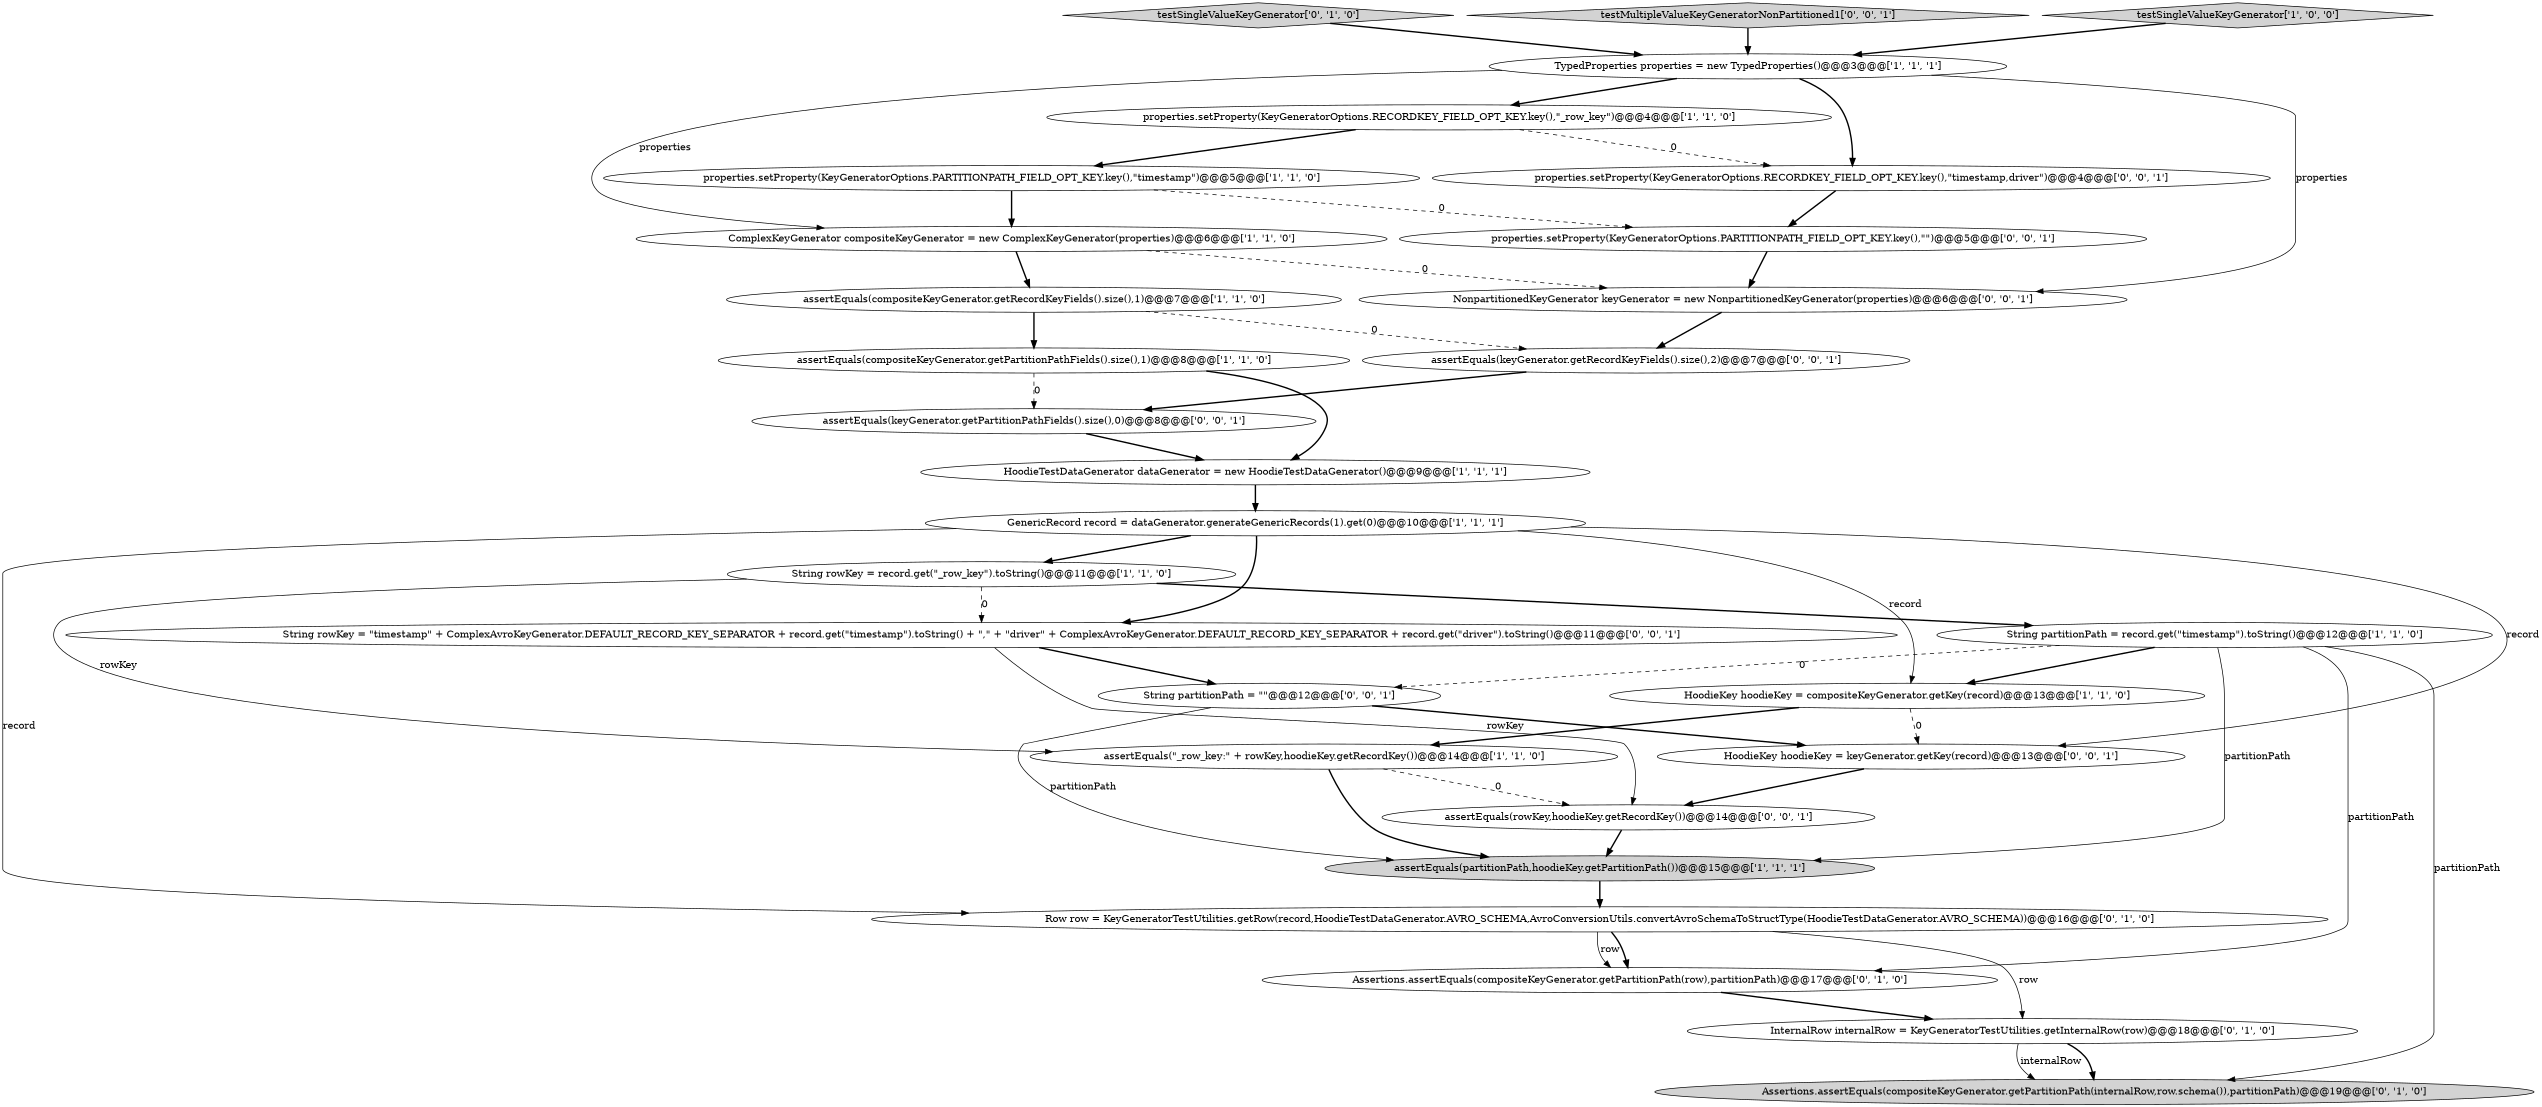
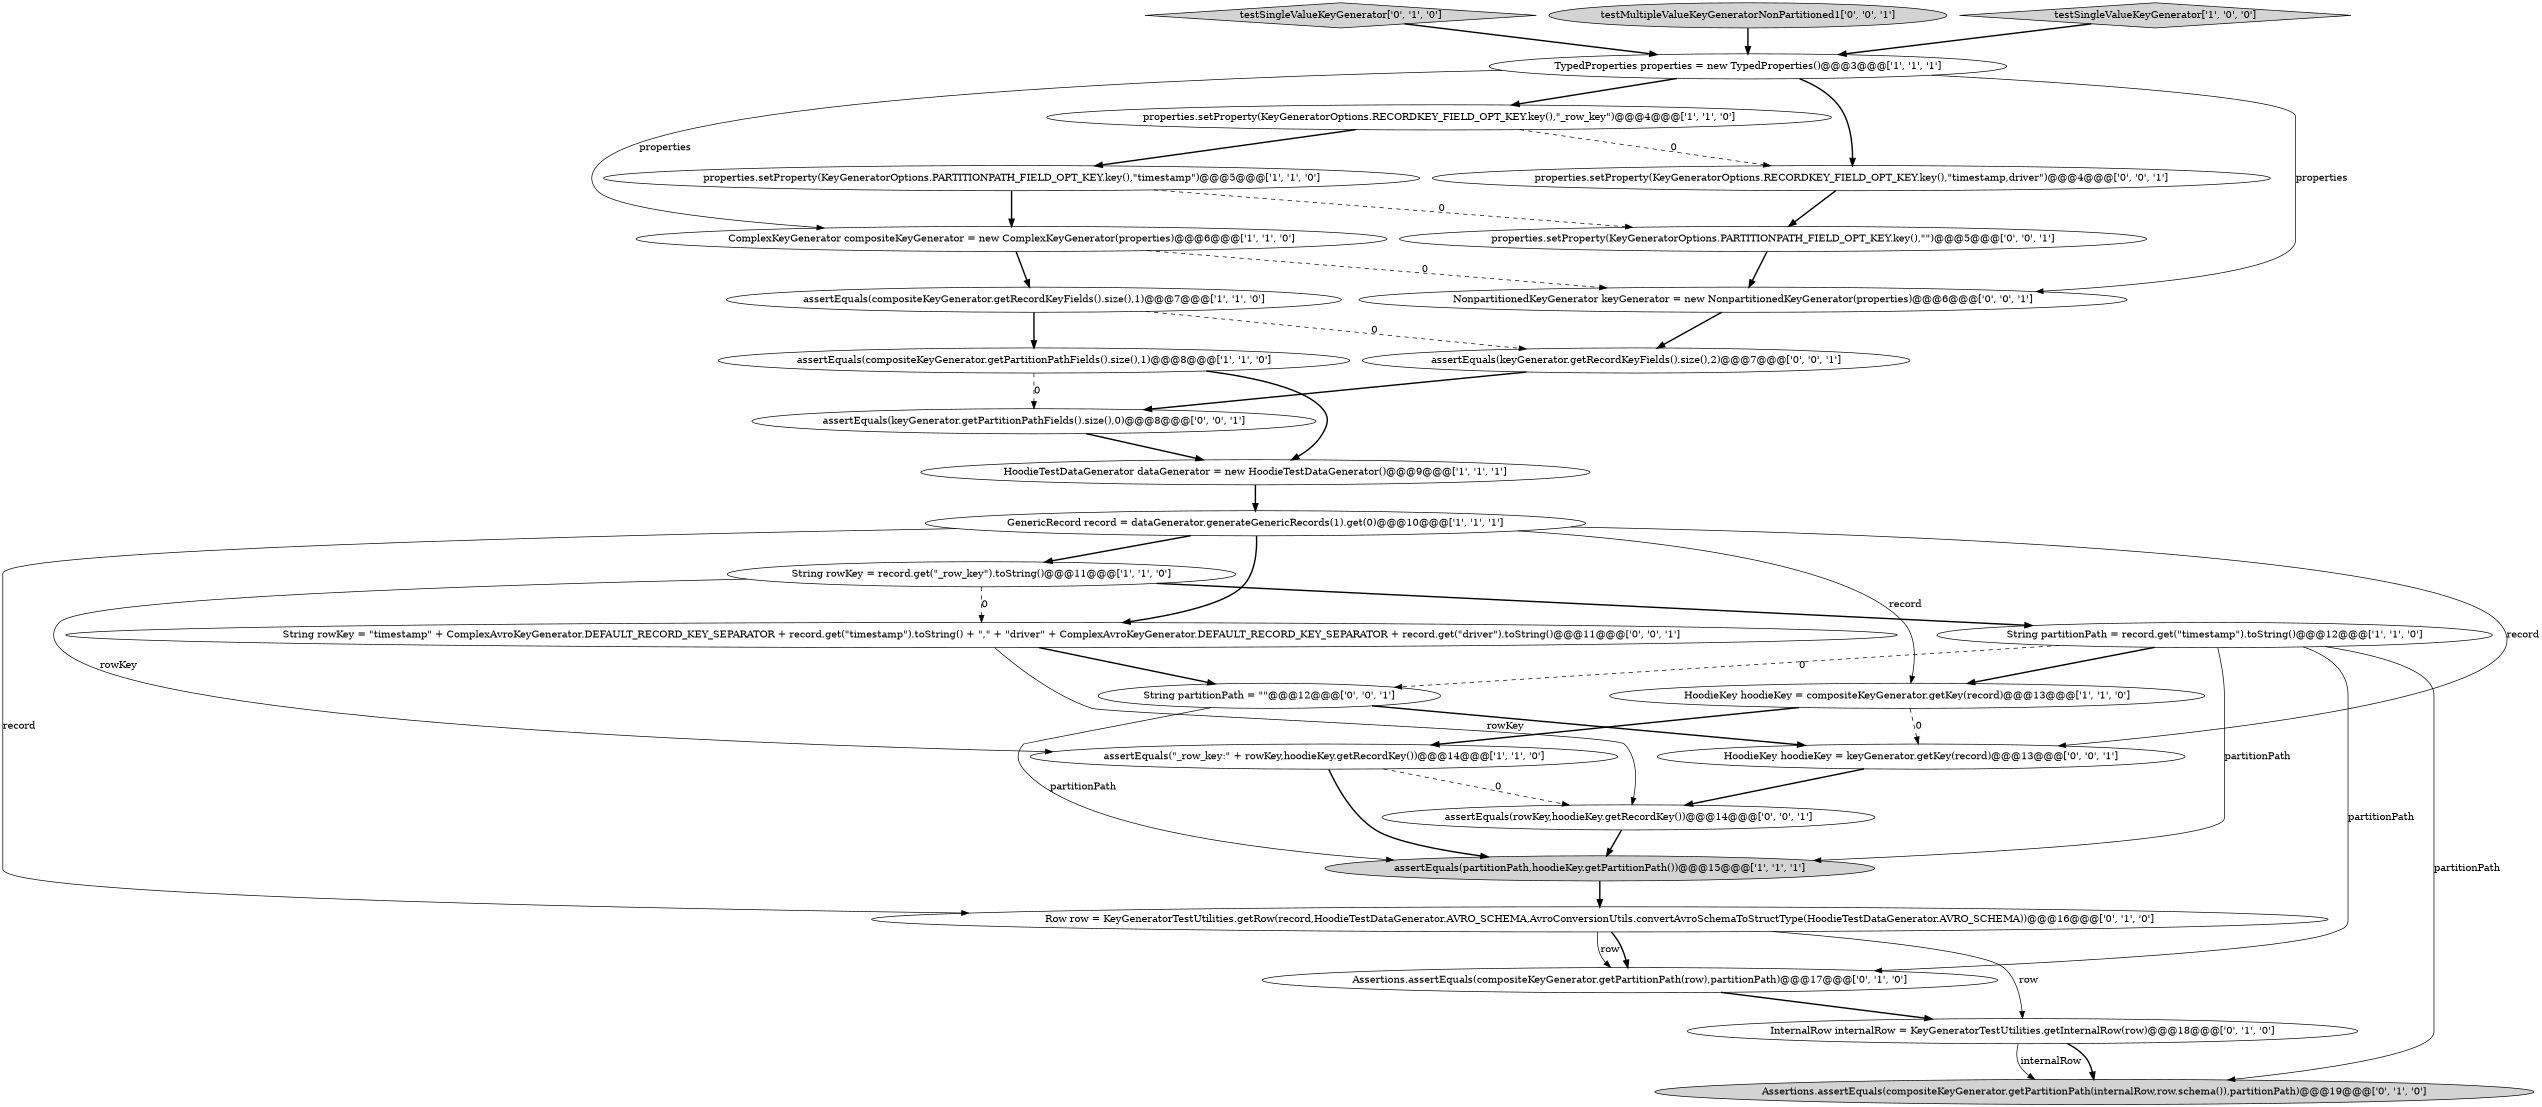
node "testMultipleValueKeyGeneratorNonPartitioned1['0', '0', '1']": shape diamond -> ellipse
